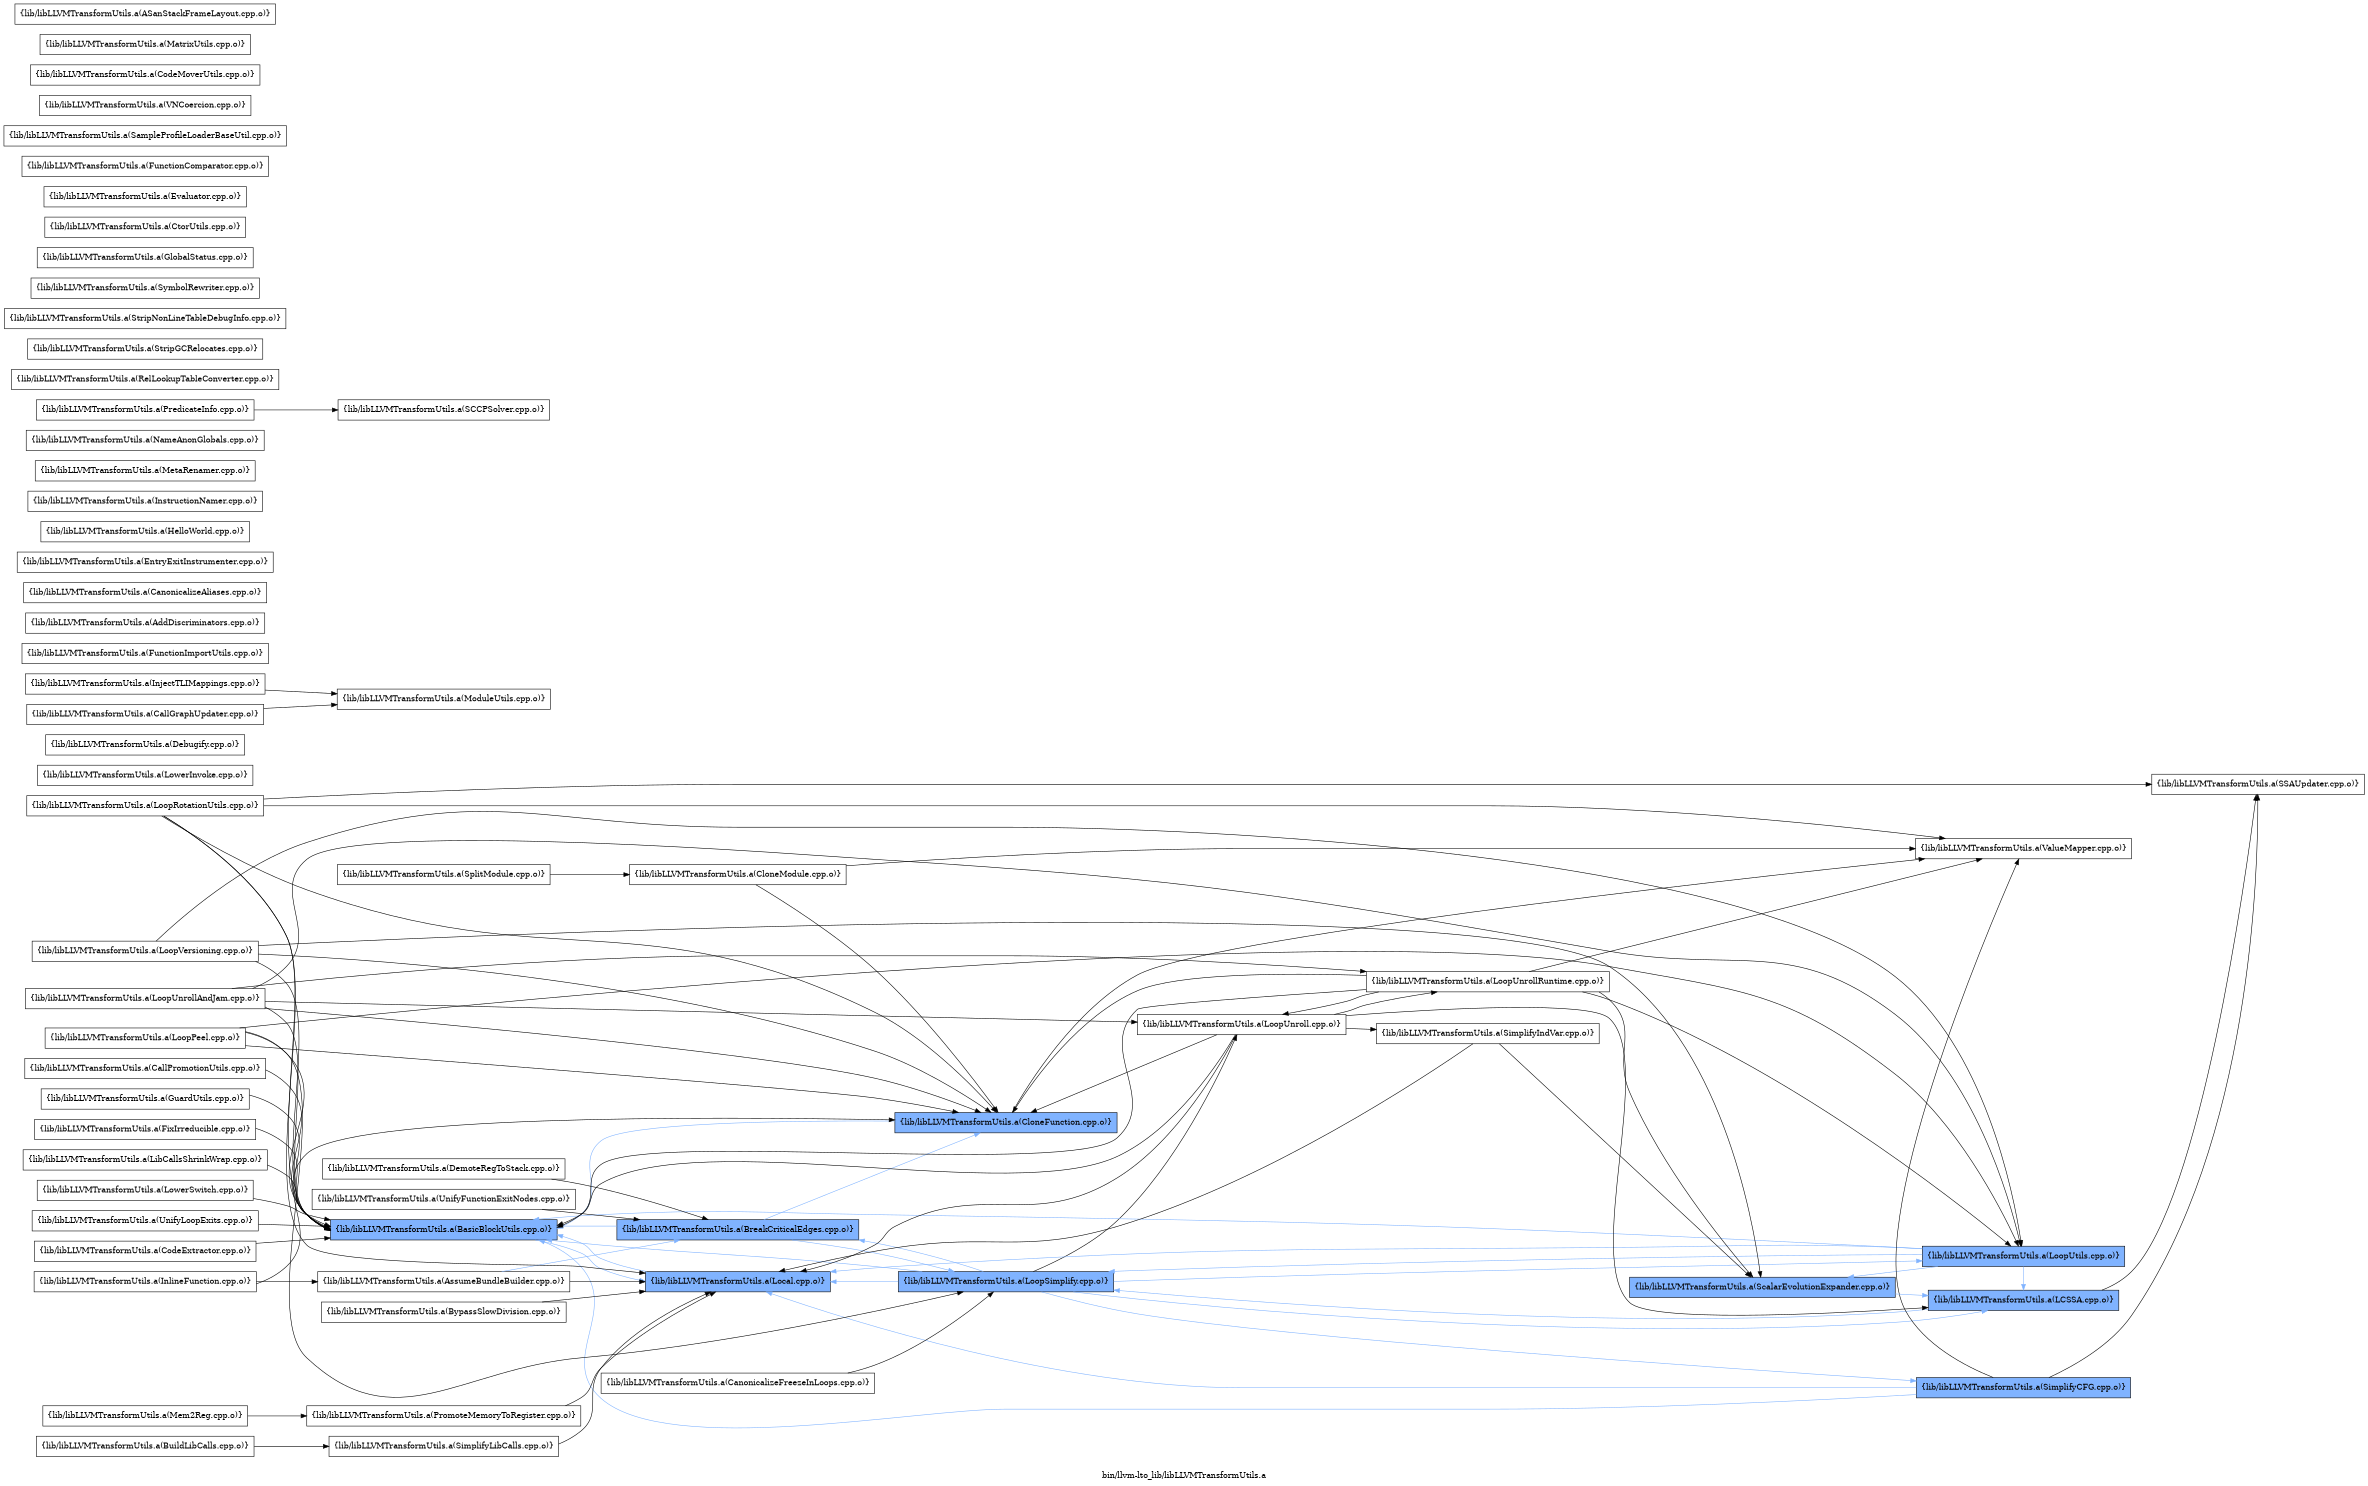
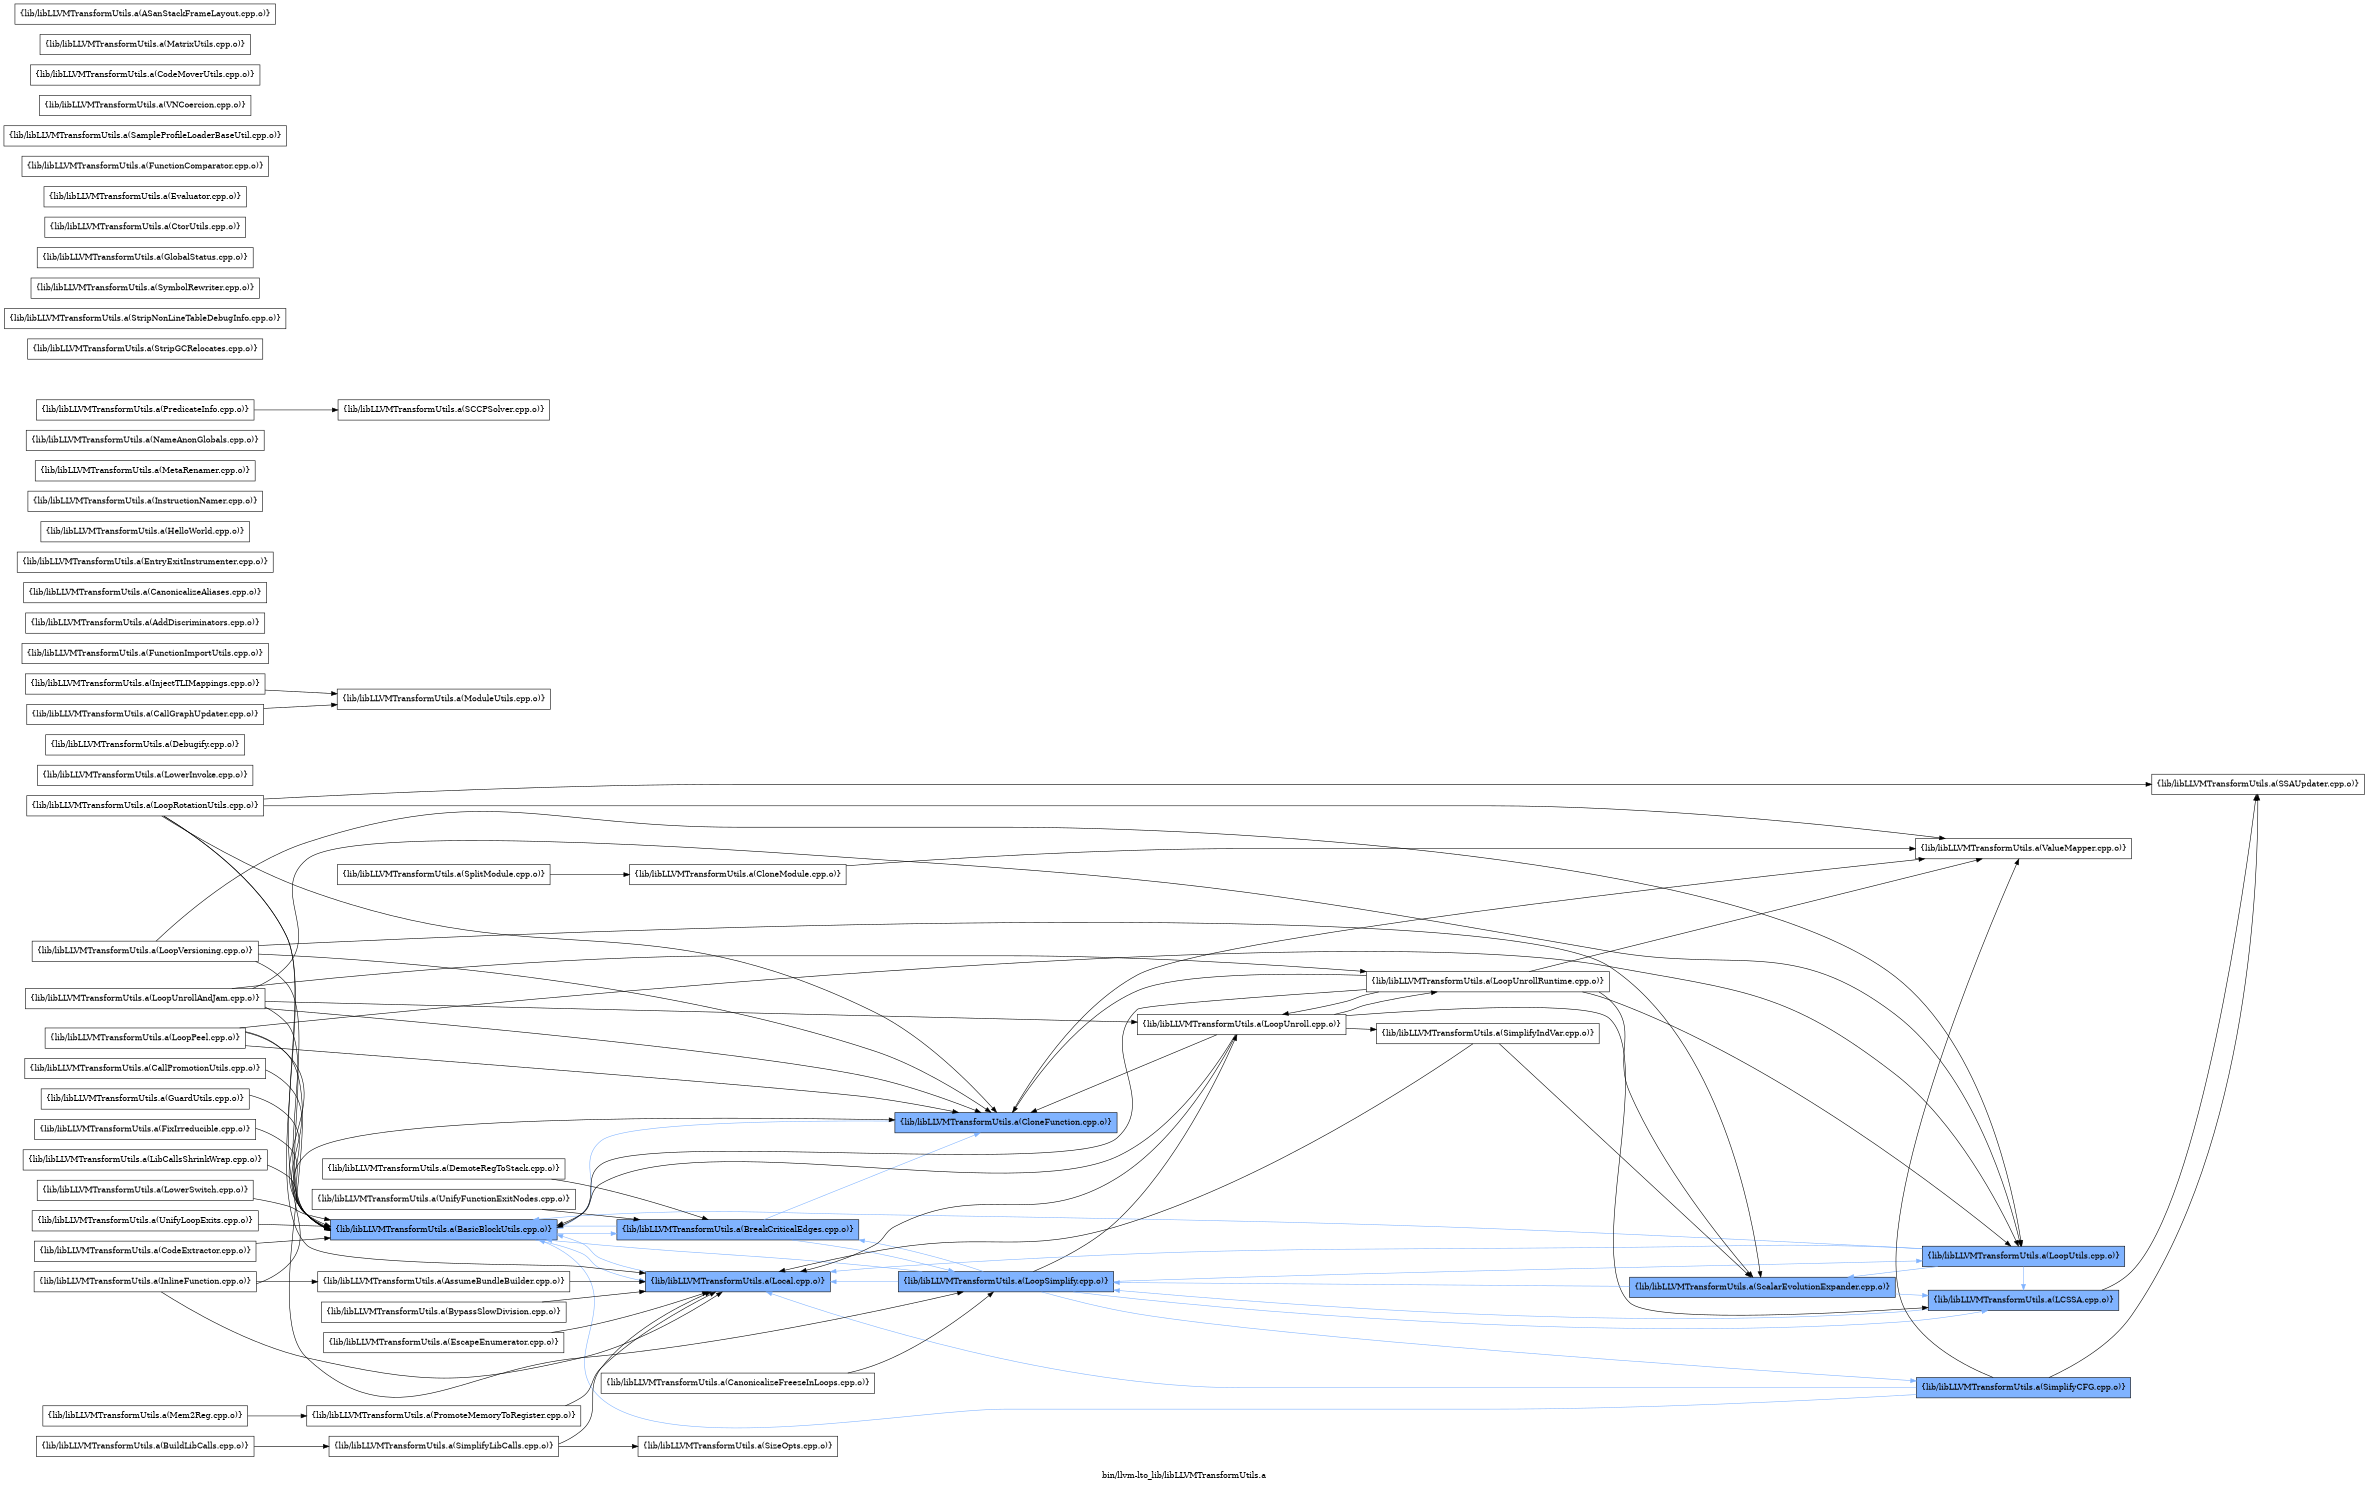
node "{lib/libLLVMTransformUtils.a(RelLookupTableConverter.cpp.o)}": removed
edge "{lib/libLLVMTransformUtils.a(CloneModule.cpp.o)}" -> "{lib/libLLVMTransformUtils.a(CloneFunction.cpp.o)}": removed
edge "{lib/libLLVMTransformUtils.a(AssumeBundleBuilder.cpp.o)}" -> "{lib/libLLVMTransformUtils.a(BreakCriticalEdges.cpp.o)}": now "{lib/libLLVMTransformUtils.a(BasicBlockUtils.cpp.o)}" -> "{lib/libLLVMTransformUtils.a(BreakCriticalEdges.cpp.o)}"
edge "{lib/libLLVMTransformUtils.a(LoopUtils.cpp.o)}" -> "{lib/libLLVMTransformUtils.a(LoopSimplify.cpp.o)}": now "{lib/libLLVMTransformUtils.a(ScalarEvolutionExpander.cpp.o)}" -> "{lib/libLLVMTransformUtils.a(LoopSimplify.cpp.o)}"
node "{lib/libLLVMTransformUtils.a(EscapeEnumerator.cpp.o)}": added
edge "{lib/libLLVMTransformUtils.a(InlineFunction.cpp.o)}" -> "{lib/libLLVMTransformUtils.a(Local.cpp.o)}": added
node "{lib/libLLVMTransformUtils.a(SizeOpts.cpp.o)}": added
